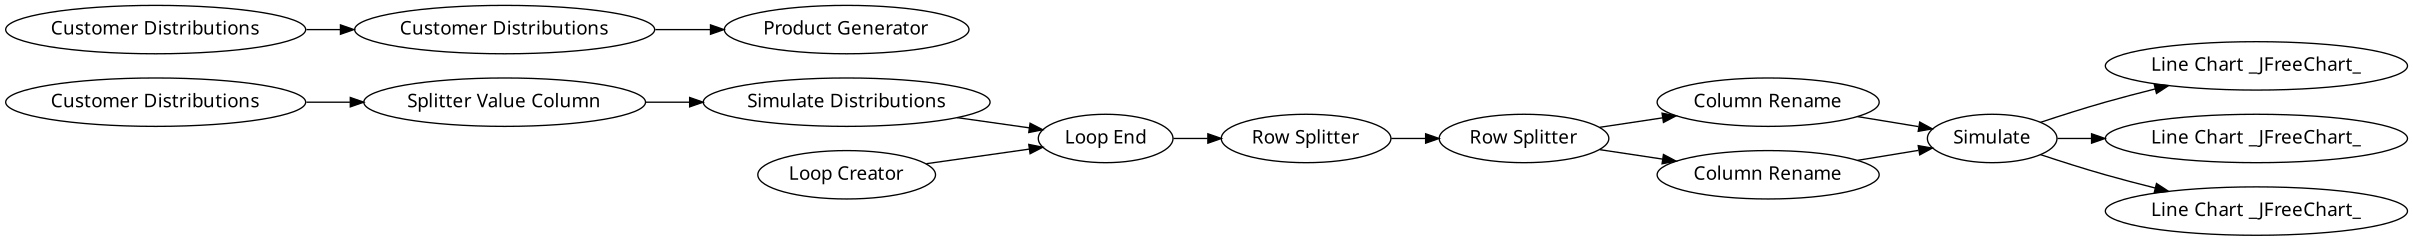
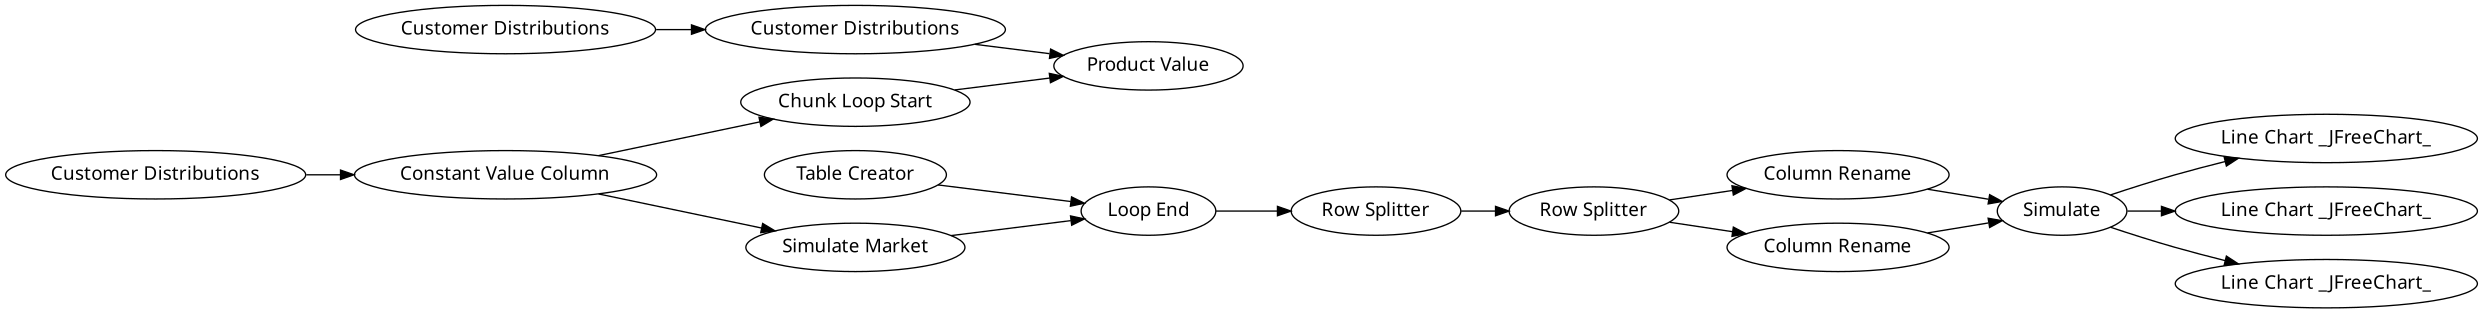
node "Product Generator": label "Product Generator" -> "Product Value"
node "Splitter Value Column": label "Splitter Value Column" -> "Constant Value Column"
node "Simulate Distributions": label "Simulate Distributions" -> "Simulate Market"
node "Chunk Loop Start": added
node "Loop Creator": label "Loop Creator" -> "Table Creator"
